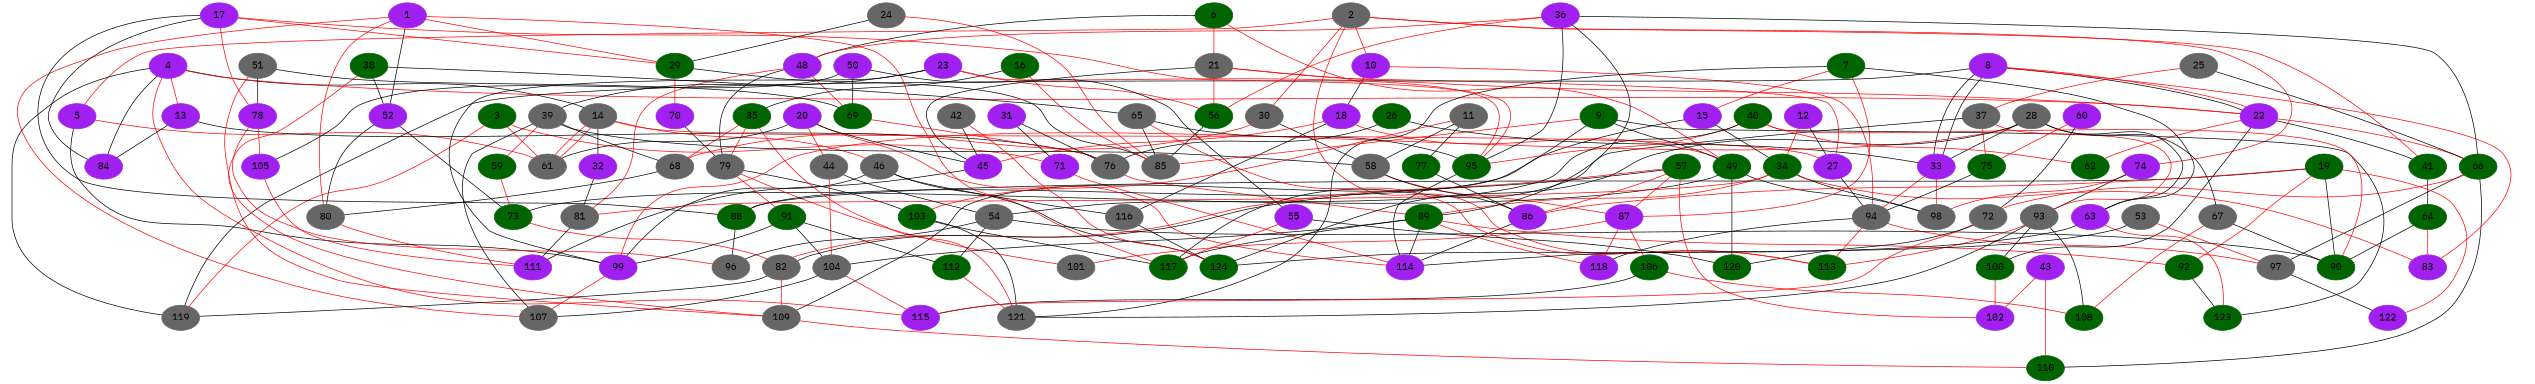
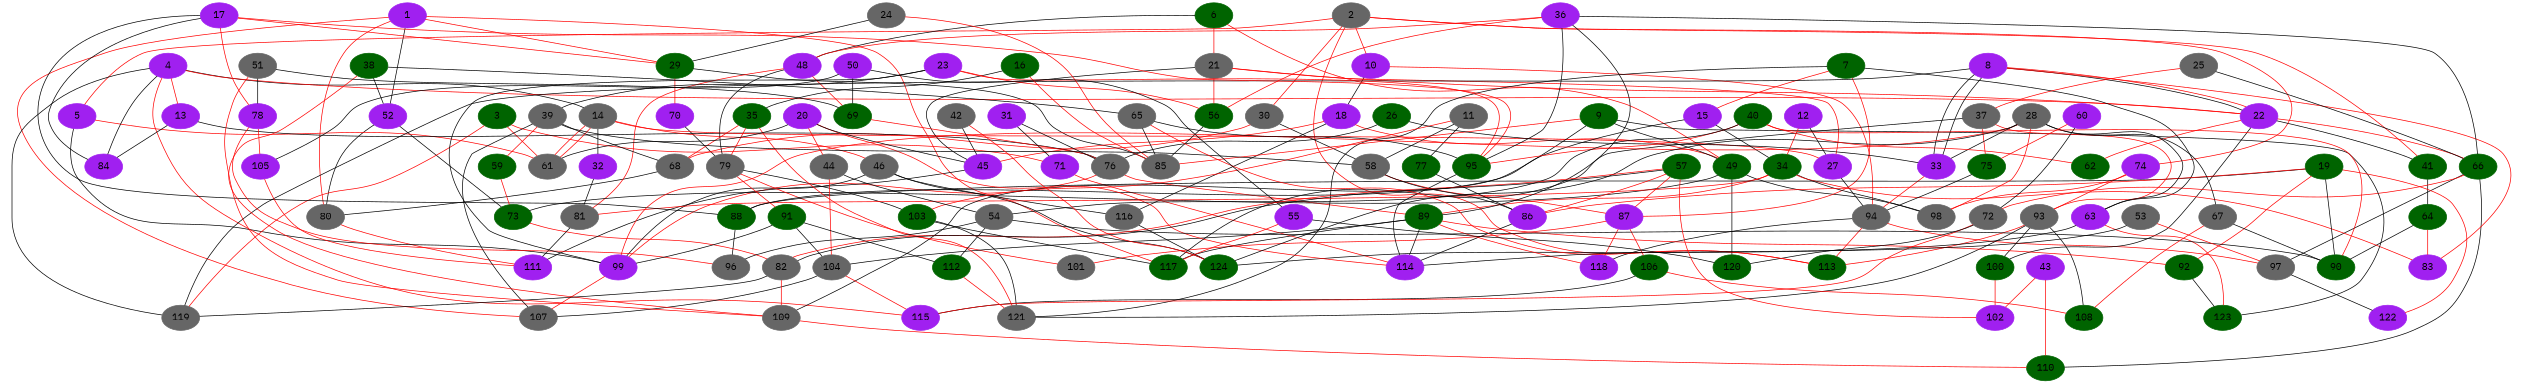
edge "76" -- "99": added
edge "33" -- "98": now "28" -- "98"
edge "74" -- "93": color black -> red
